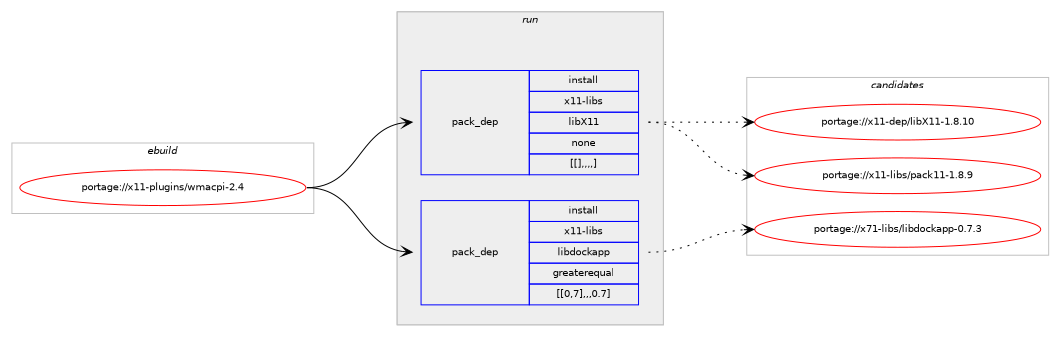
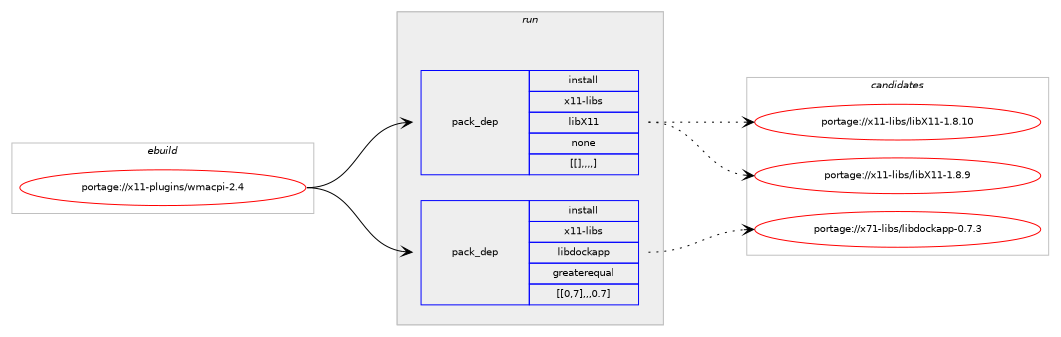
node "portage://x11-dep/libX11-1.8.10": label "portage://x11-dep/libX11-1.8.10" -> "portage://x11-libs/libX11-1.8.10"
node "portage://x11-libs/pack11-1.8.9": label "portage://x11-libs/pack11-1.8.9" -> "portage://x11-libs/libX11-1.8.9"
